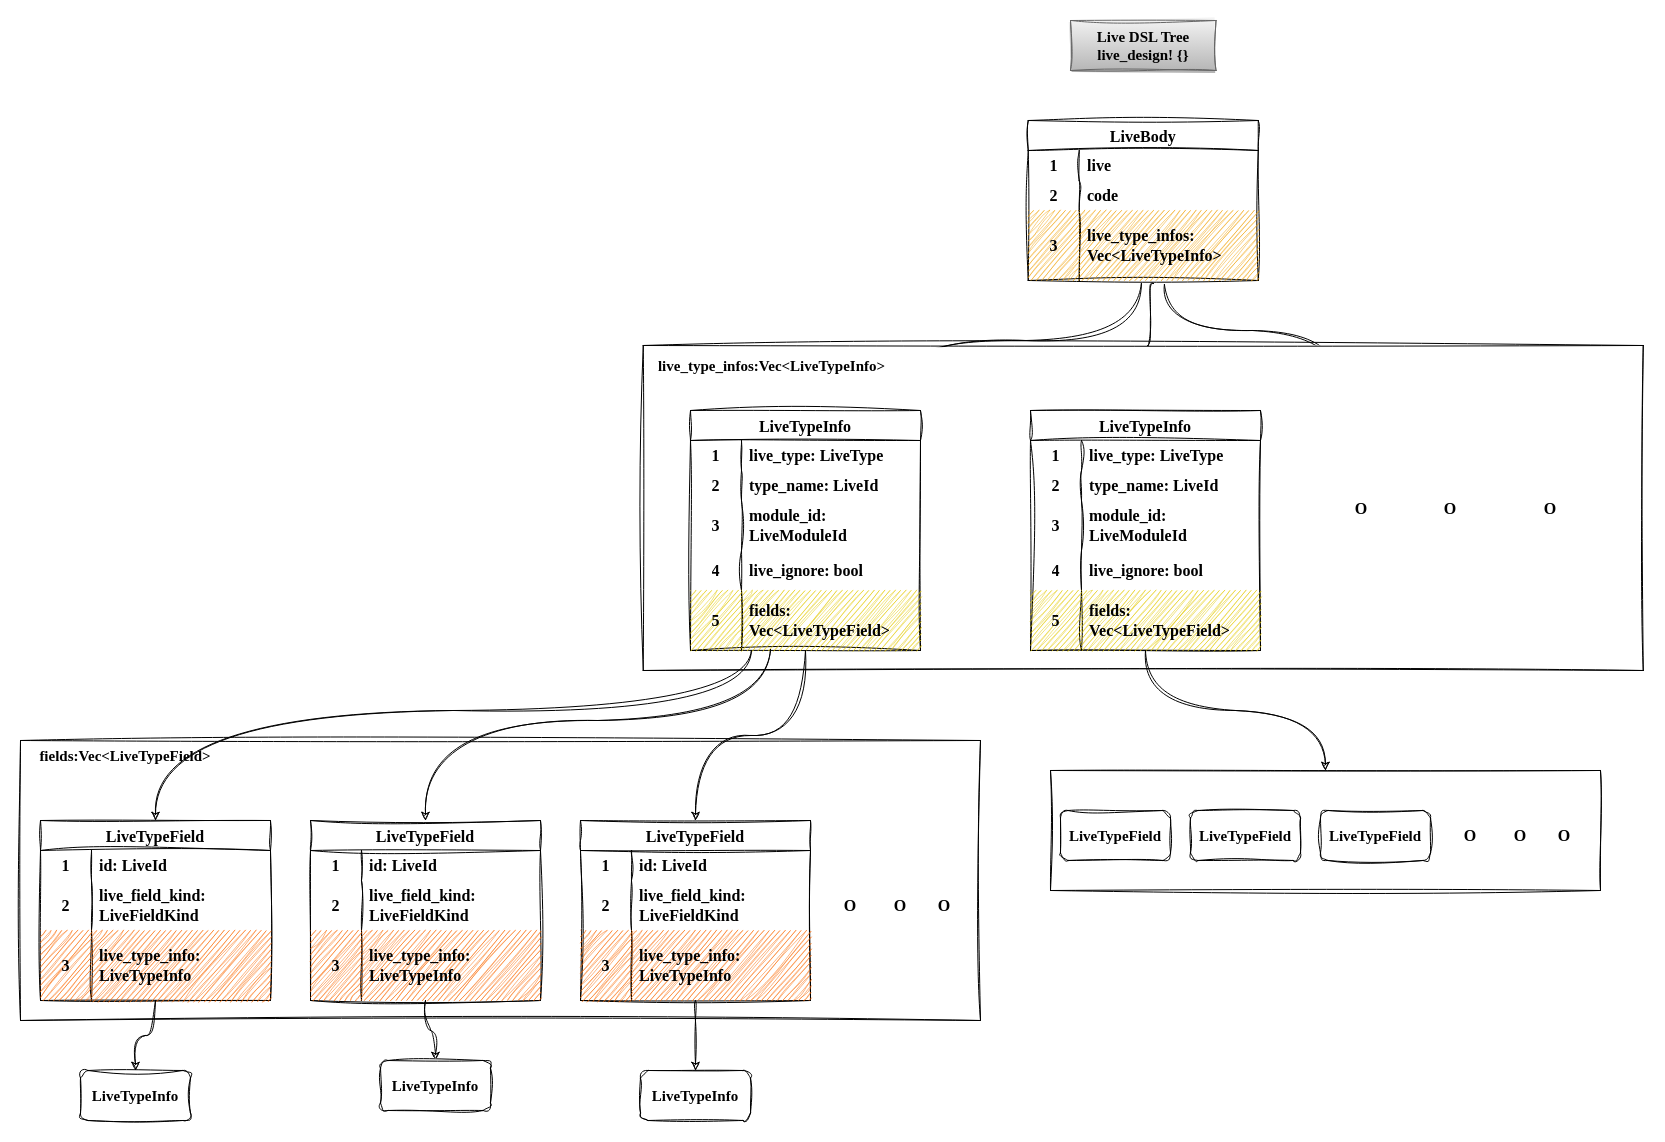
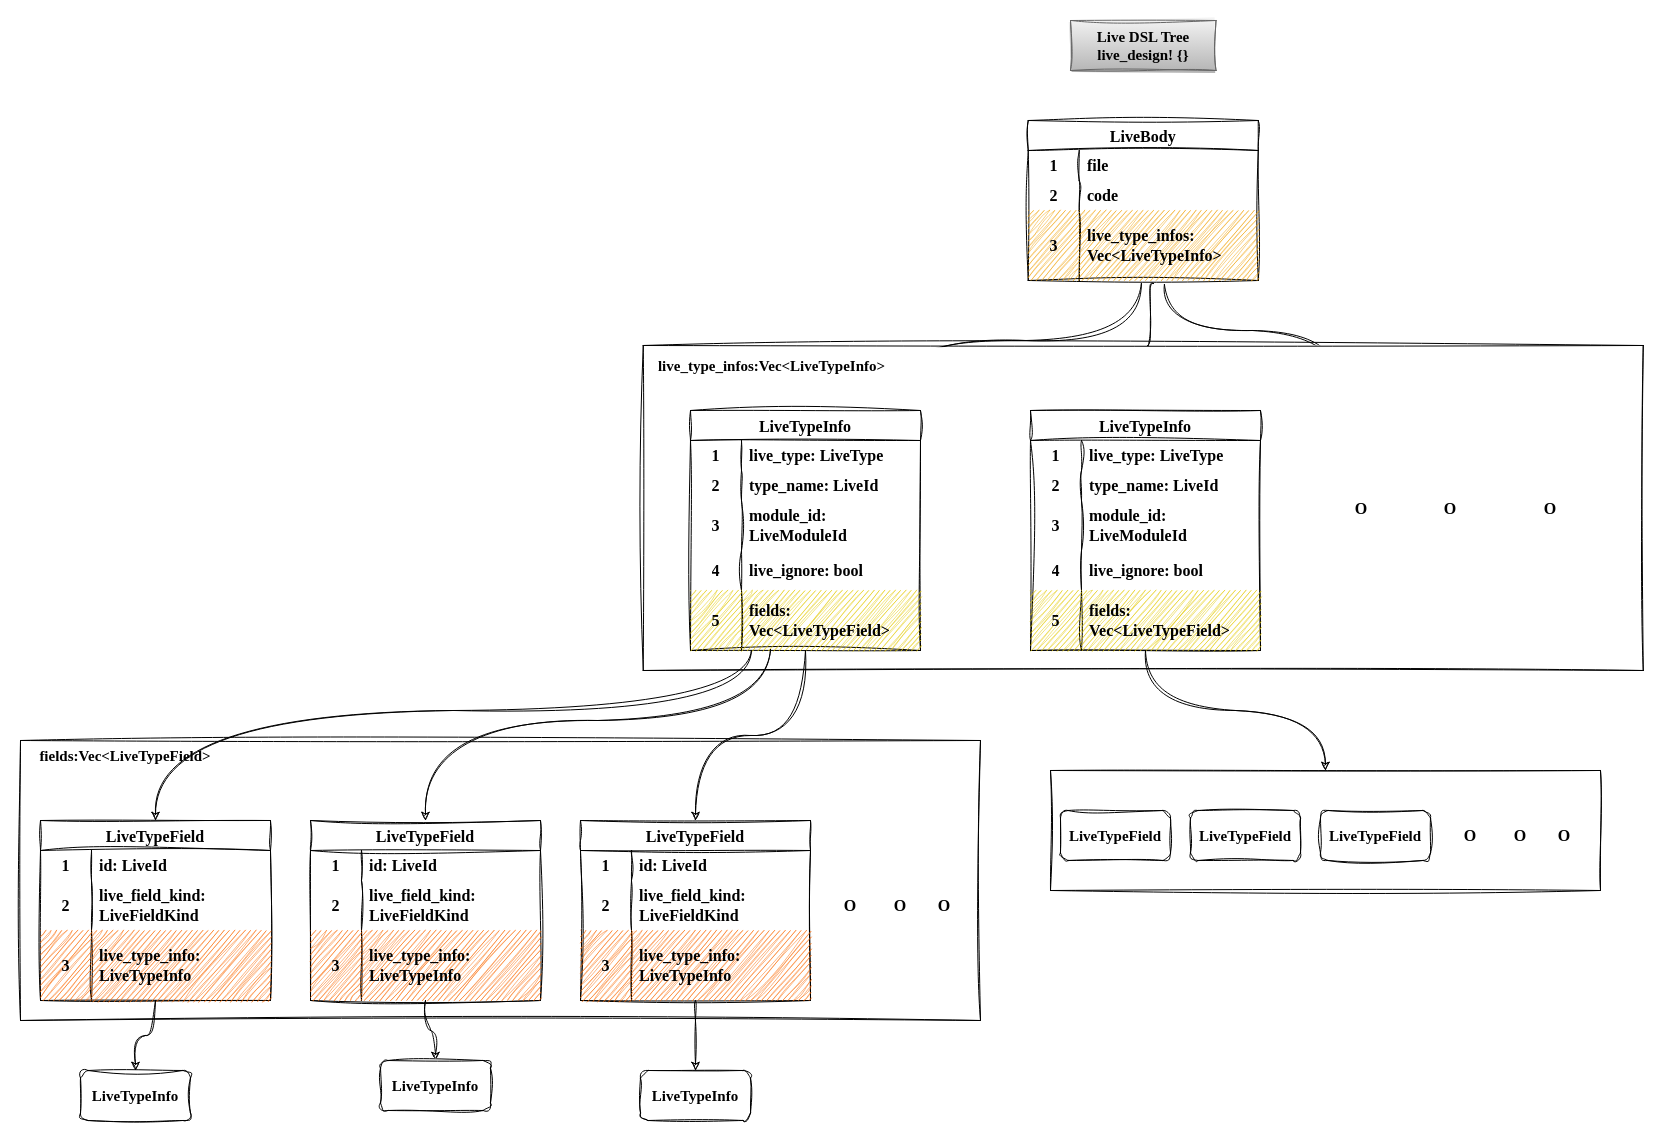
node "live": label "live" -> "file"
